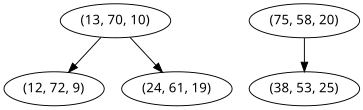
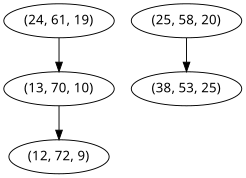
node "(75, 58, 20)": label "(75, 58, 20)" -> "(25, 58, 20)"
edge "(13, 70, 10)" -> "(24, 61, 19)": reversed
